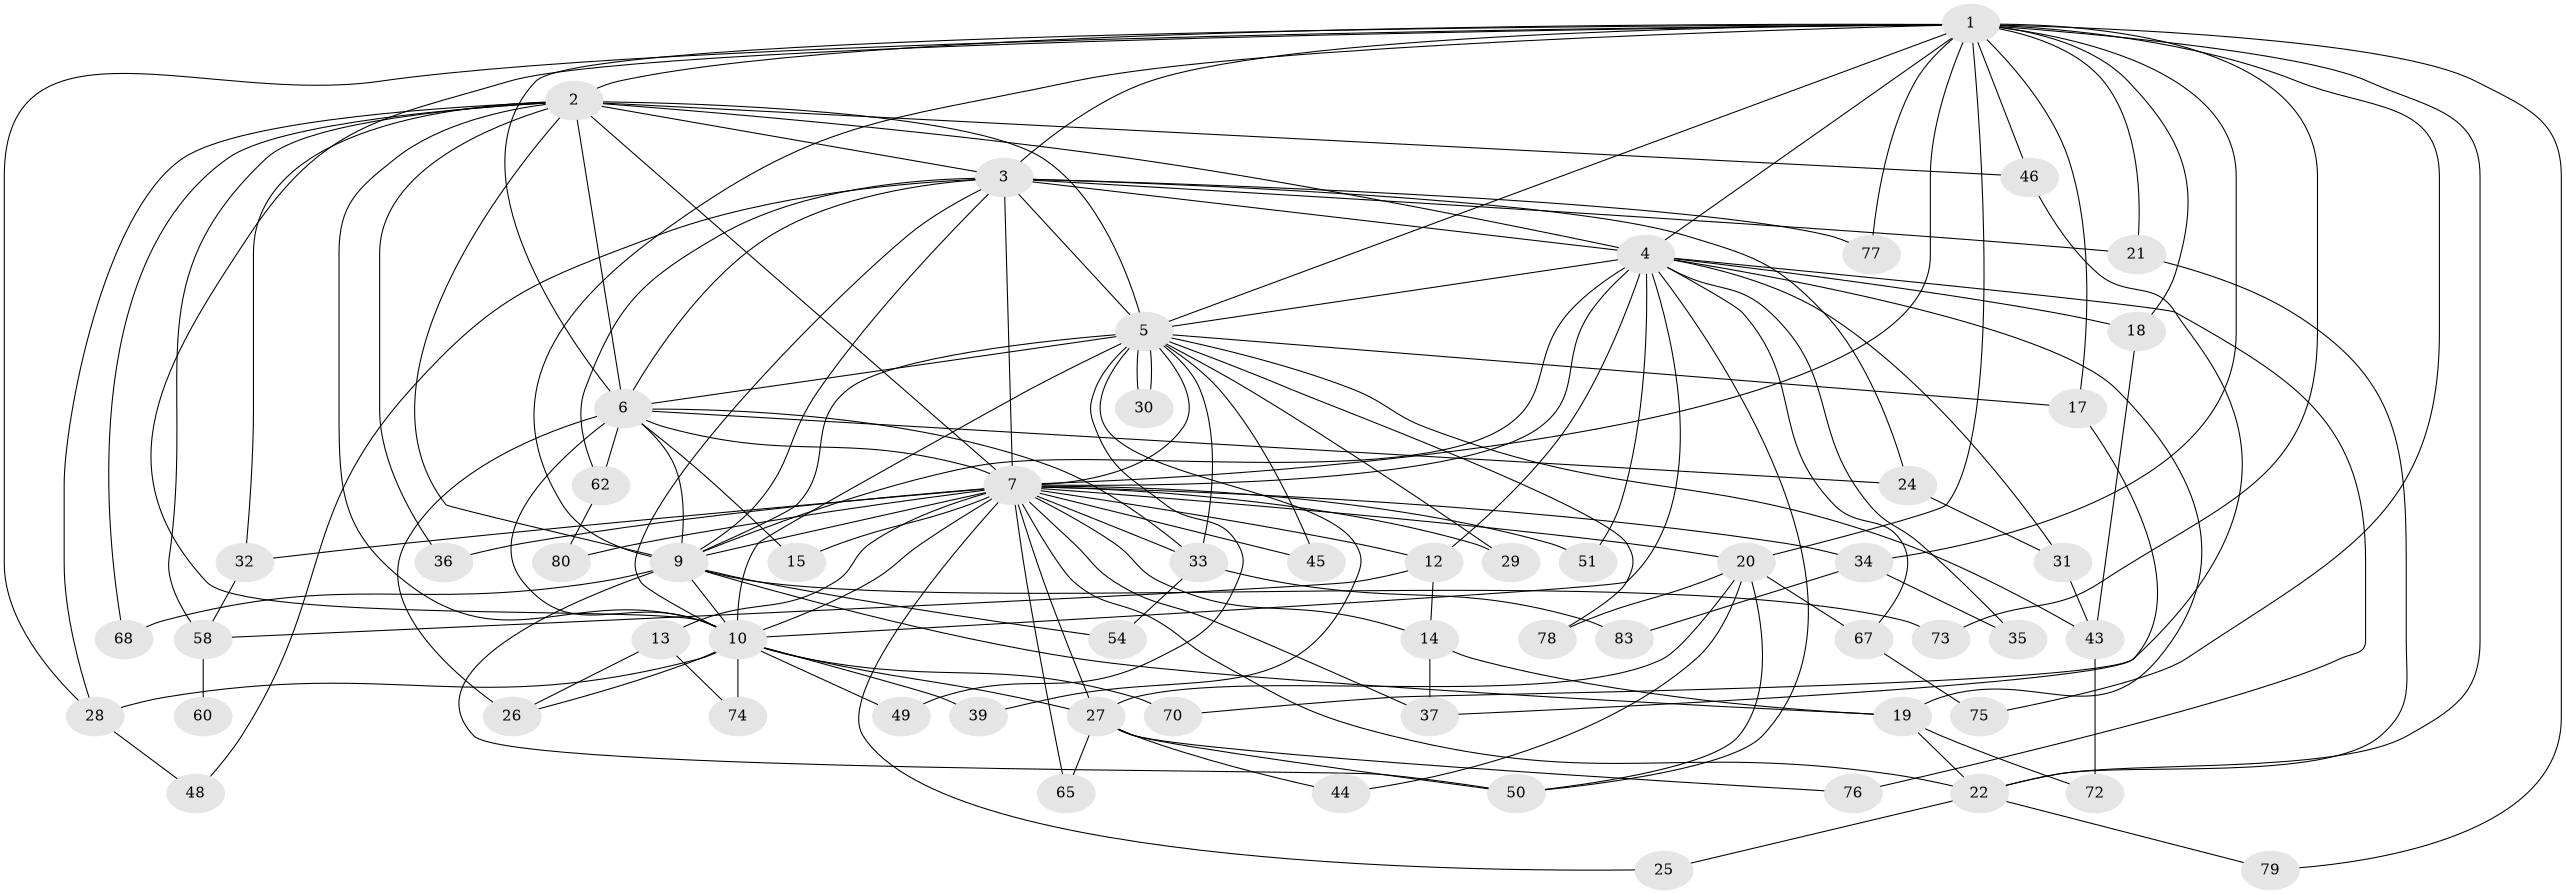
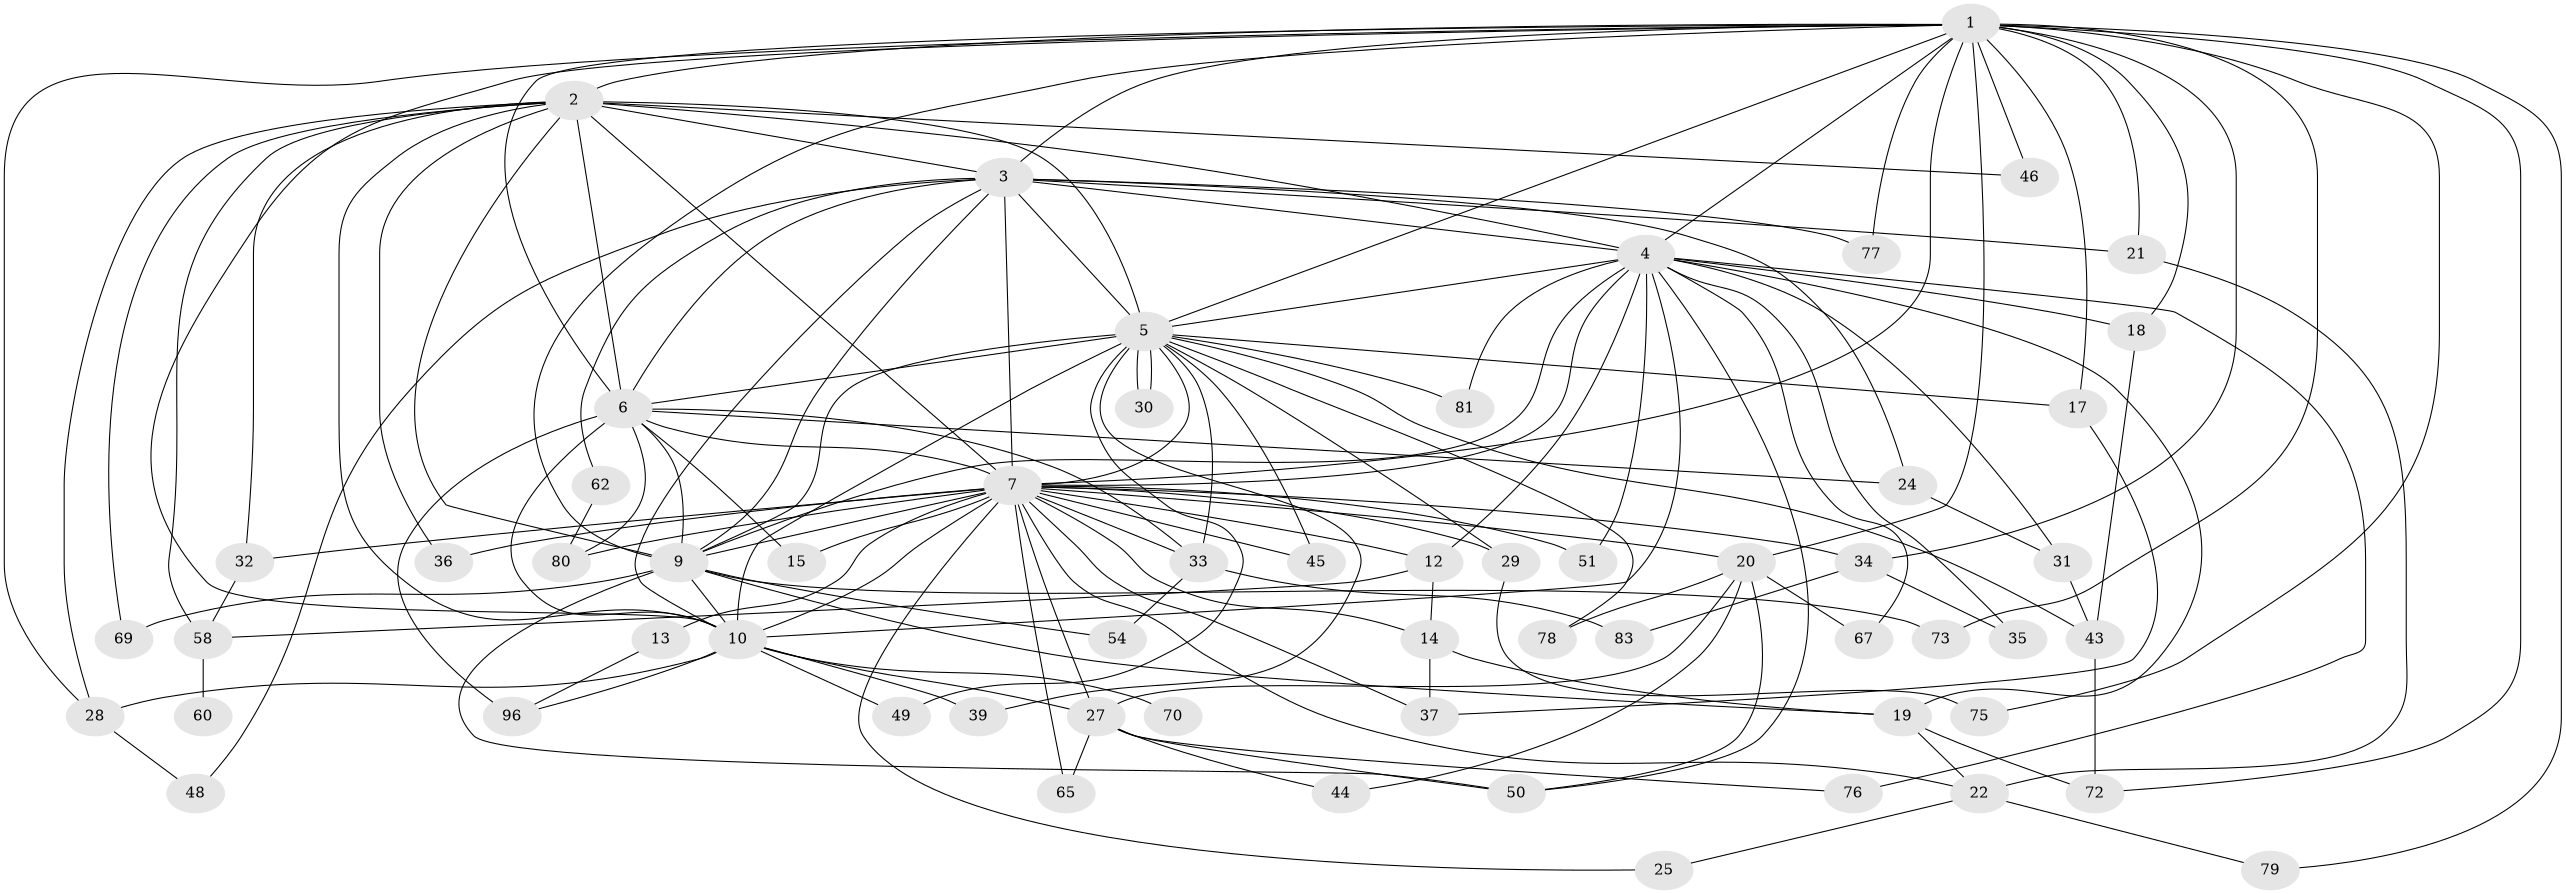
node "81": added
edge "1" -- "22": now "1" -- "72"
edge "6" -- "62": now "6" -- "80"
node "68": label "68" -> "69"
edge "67" -- "75": now "29" -- "75"
edge "46" -- "70": removed
node "26": label "26" -> "96"
node "74": removed
